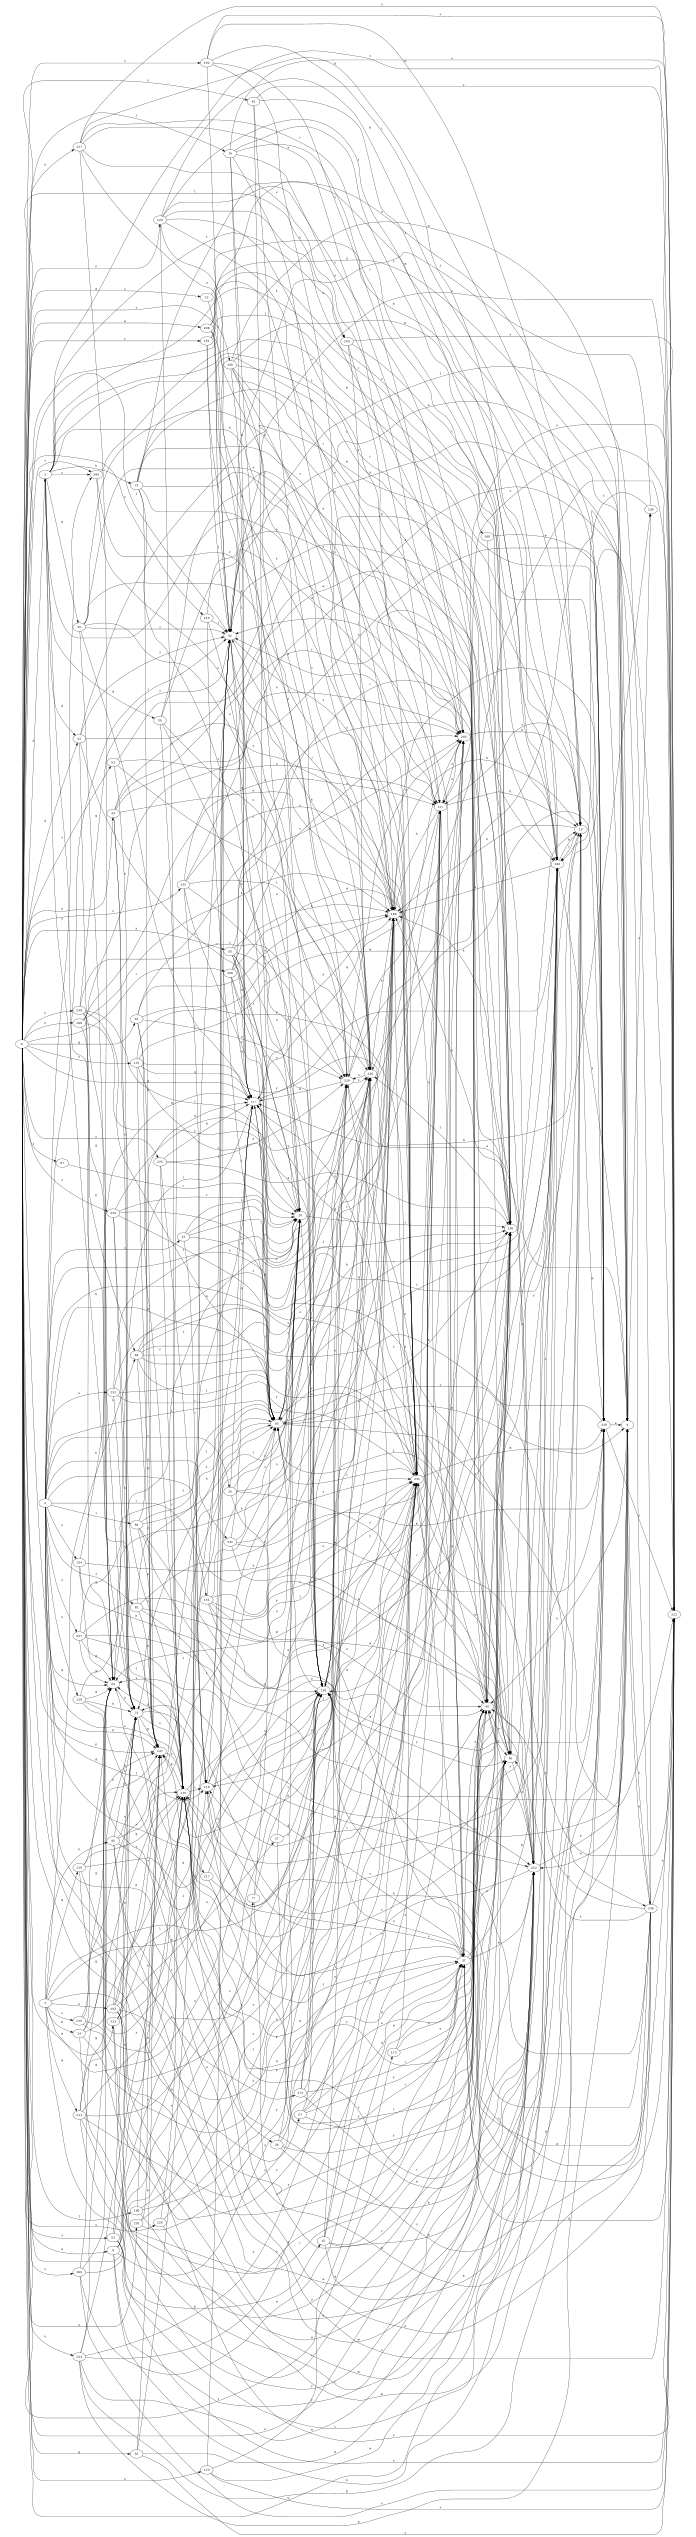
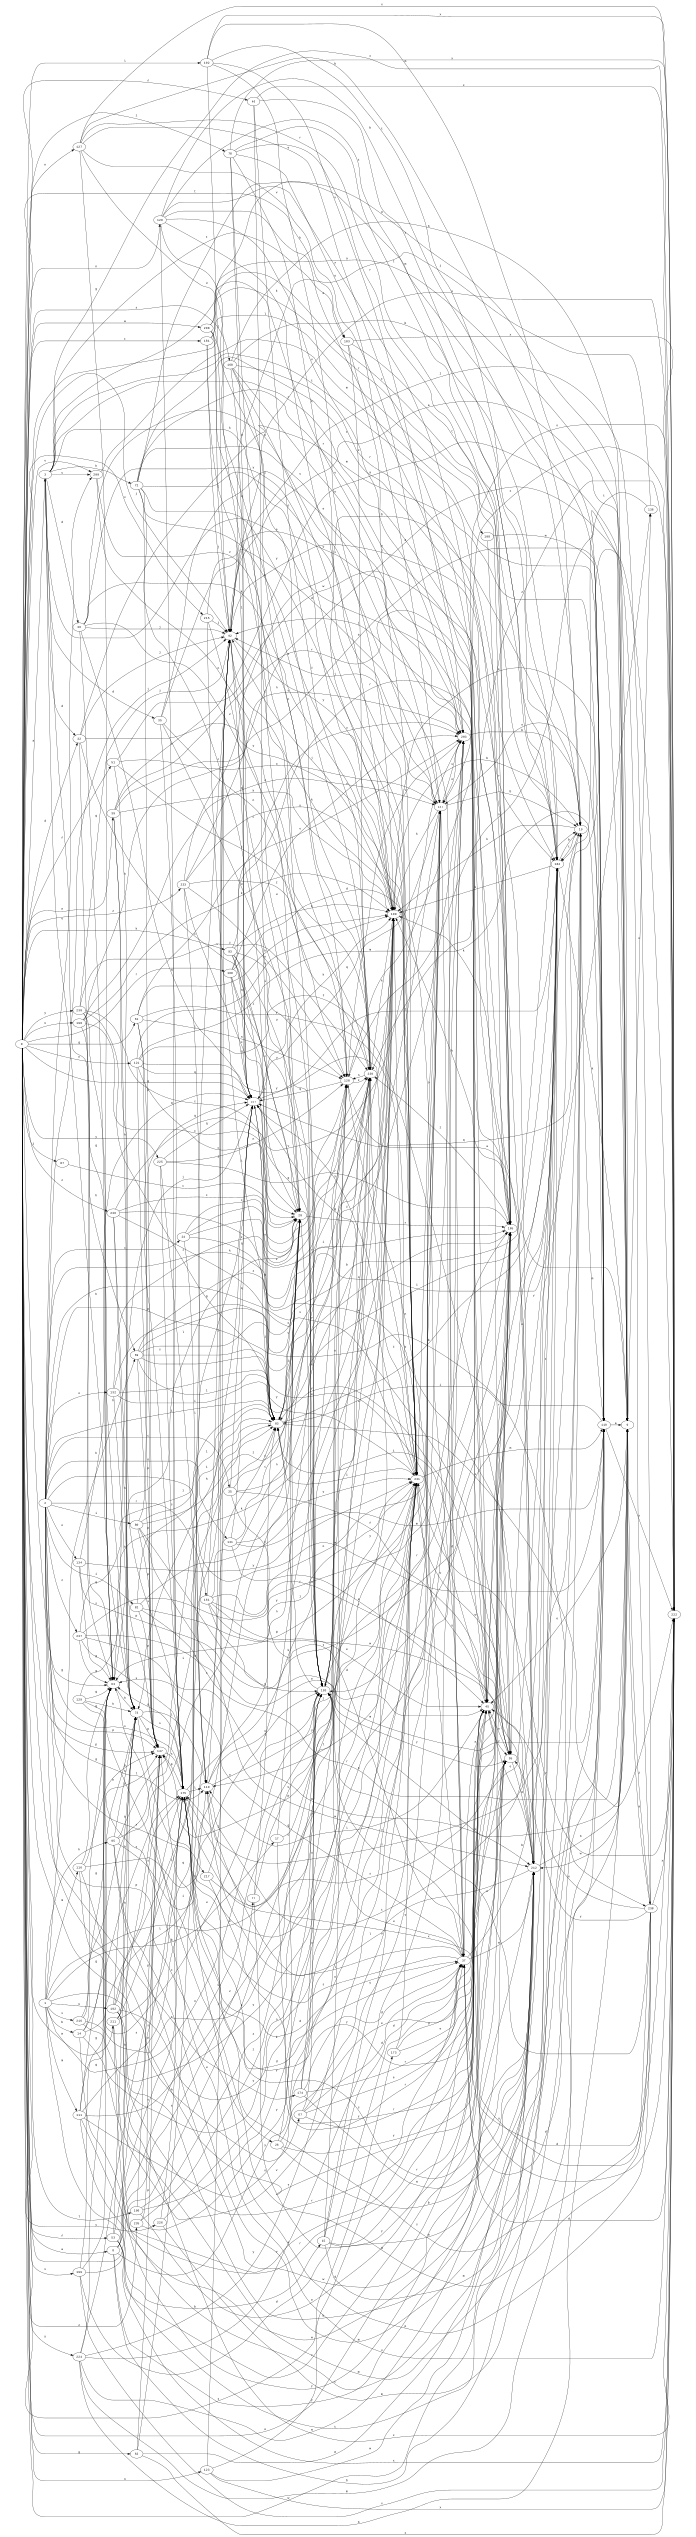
node "22": removed
edge "72" -> "100": added, label "k"
edge "121" -> "55": added, label "f"
edge "83" -> "9": removed, label "a"
edge "190" -> "175": now "190" -> "63"
edge "2" -> "129": removed, label "o"
edge "116" -> "175": now "116" -> "63"
edge "192" -> "193": removed, label "u"
edge "238" -> "73": removed, label "h"
